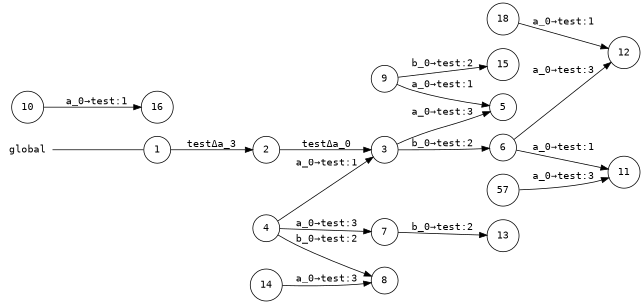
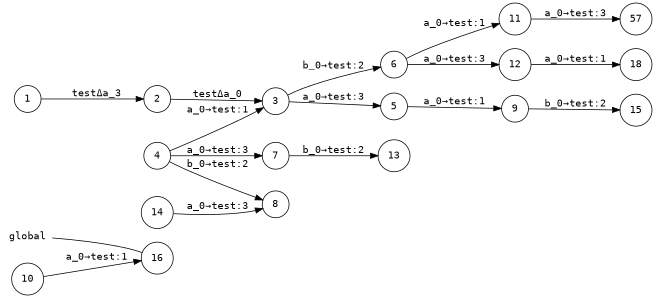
edge "18" -> "12": reversed
edge "9" -> "5": reversed
edge "global" -- "1": now "global" -- "16"
edge "57" -> "11": reversed
